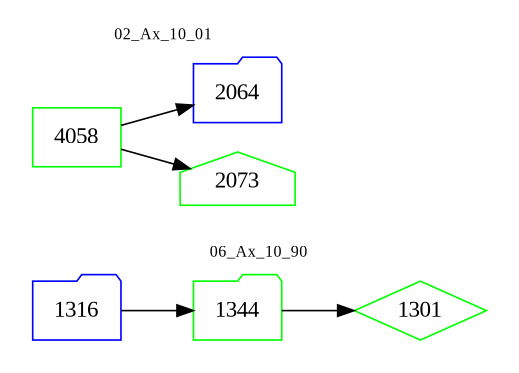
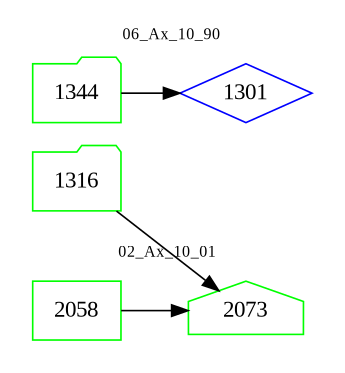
node "2064": removed
node "4058": label "4058" -> "2058"
node "1316": color blue -> green
edge "1316" -> "1344": now "1316" -> "2073"
node "1301": color green -> blue
